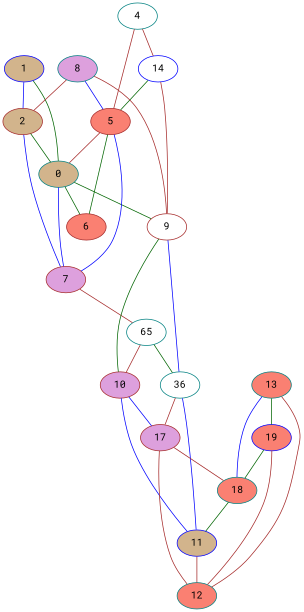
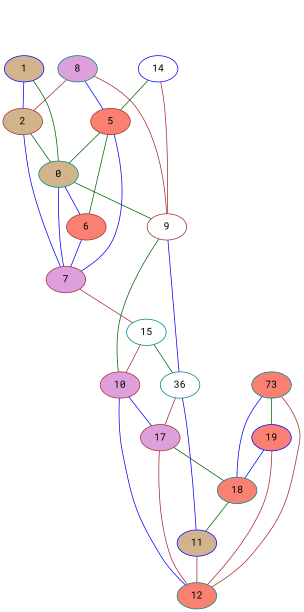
node "4": removed
edge "5" -- "0": color brown -> darkgreen
edge "0" -- "6": color darkgreen -> blue
edge "6" -- "7": added
node "65": label "65" -> "15"
node "13": label "13" -> "73"
edge "17" -- "18": color brown -> darkgreen
edge "19" -- "18": color darkgreen -> blue
edge "10" -- "11": now "10" -- "12"
